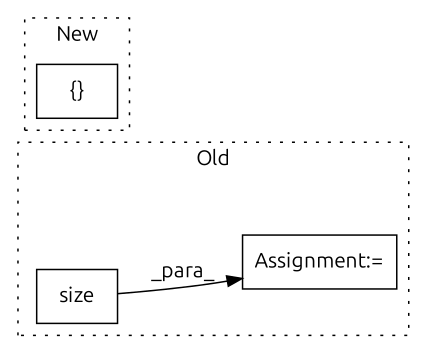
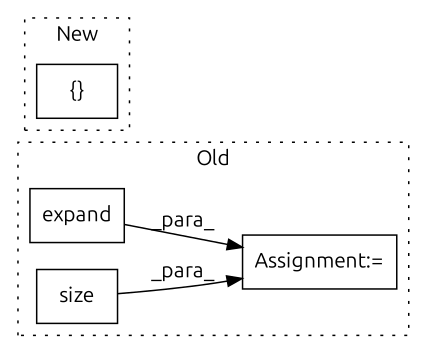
node "expand": added
